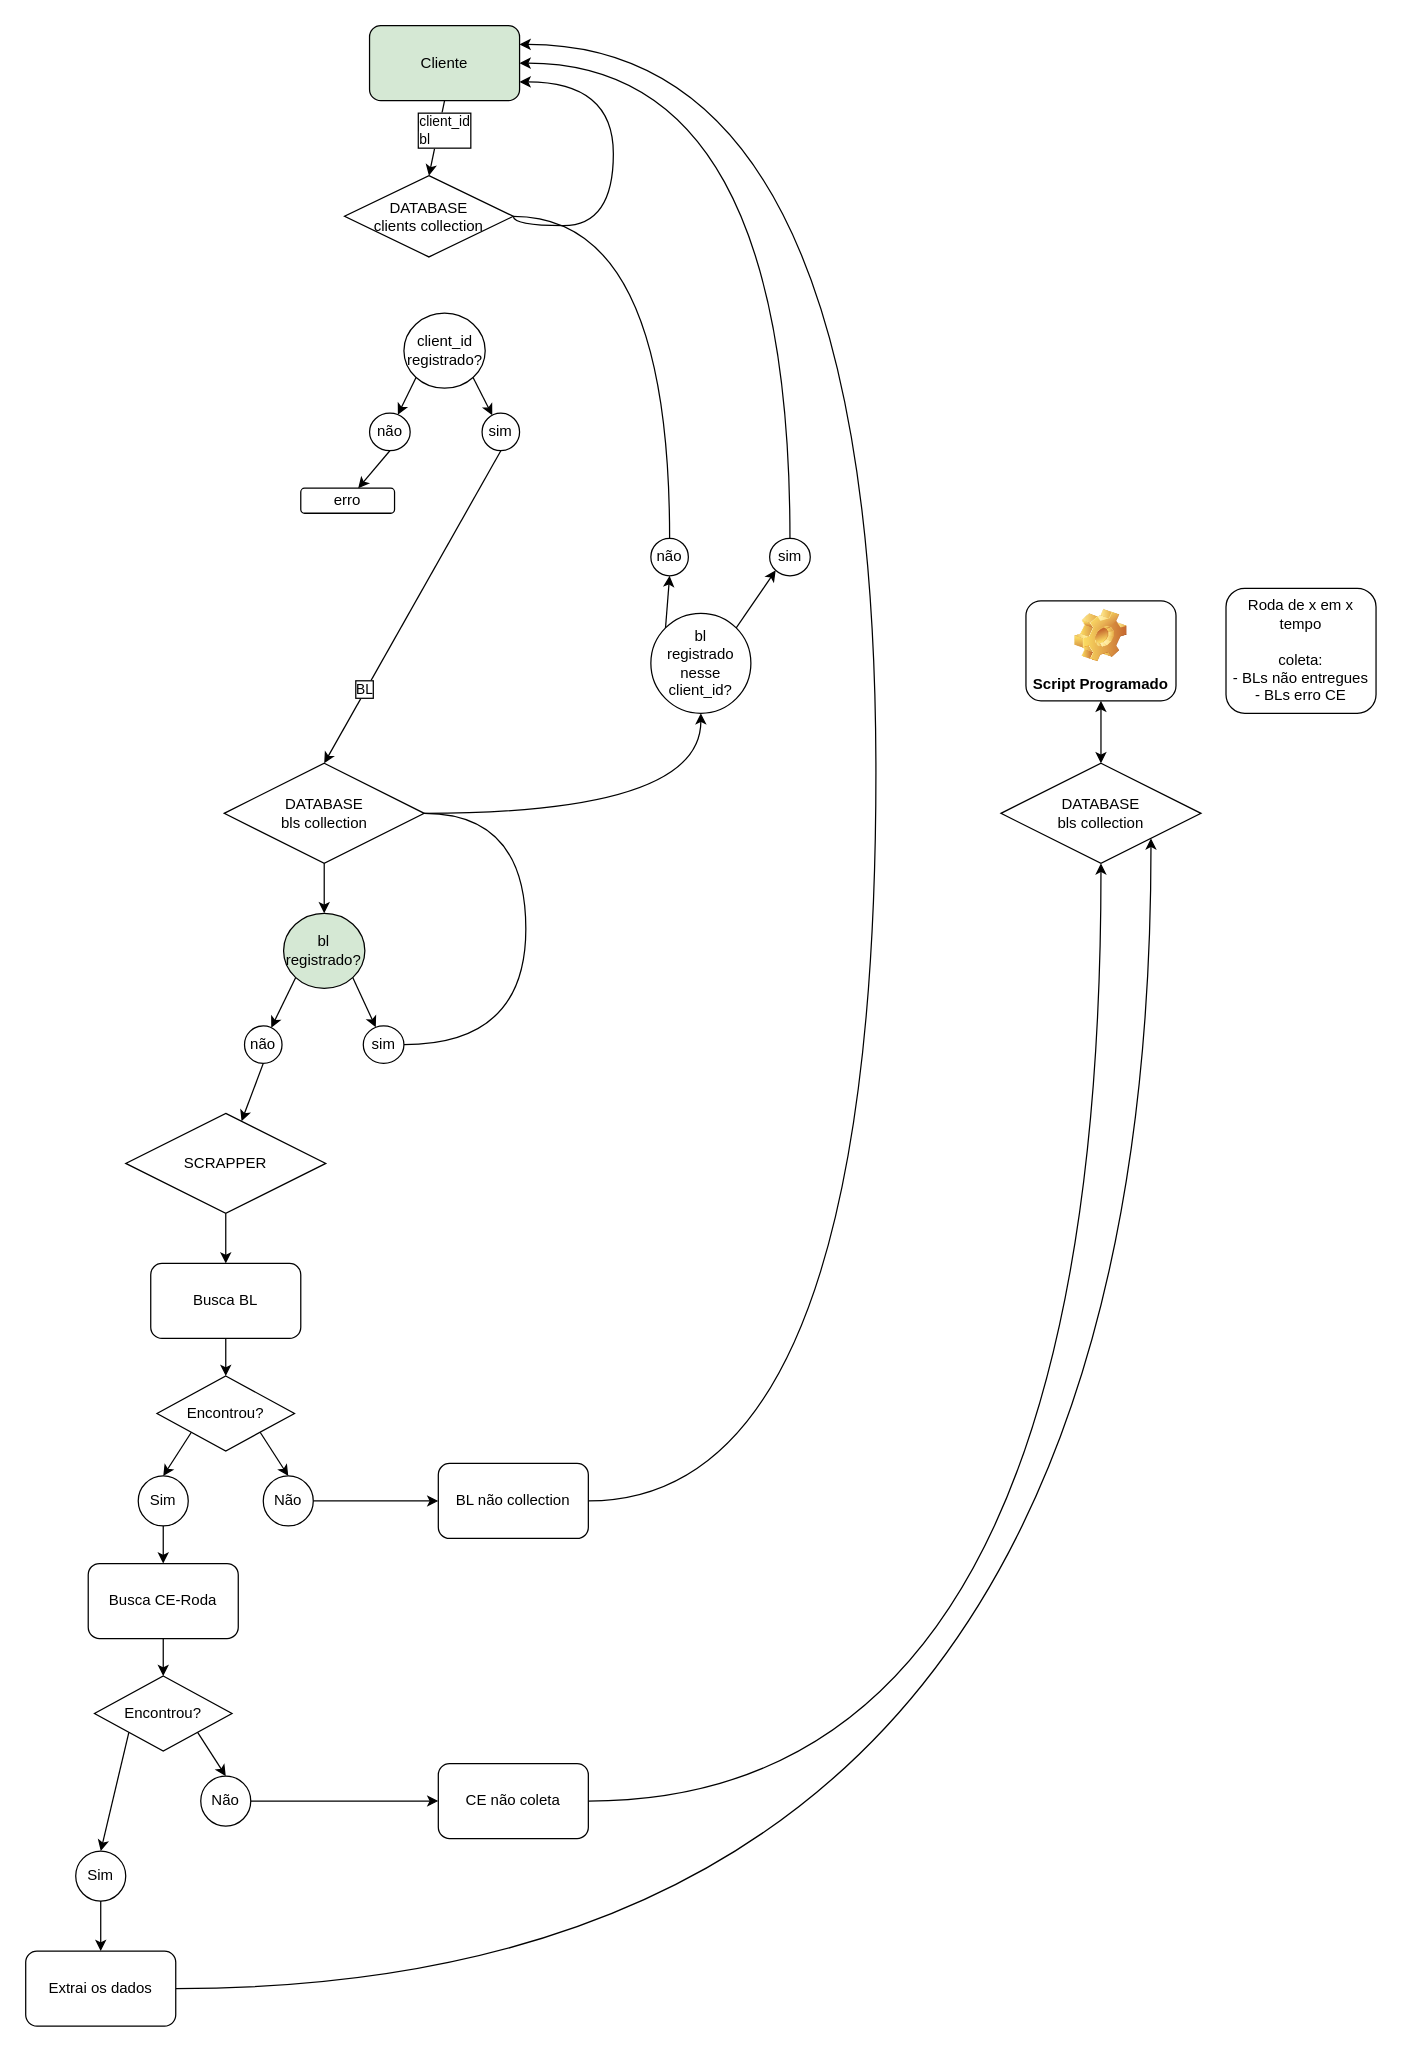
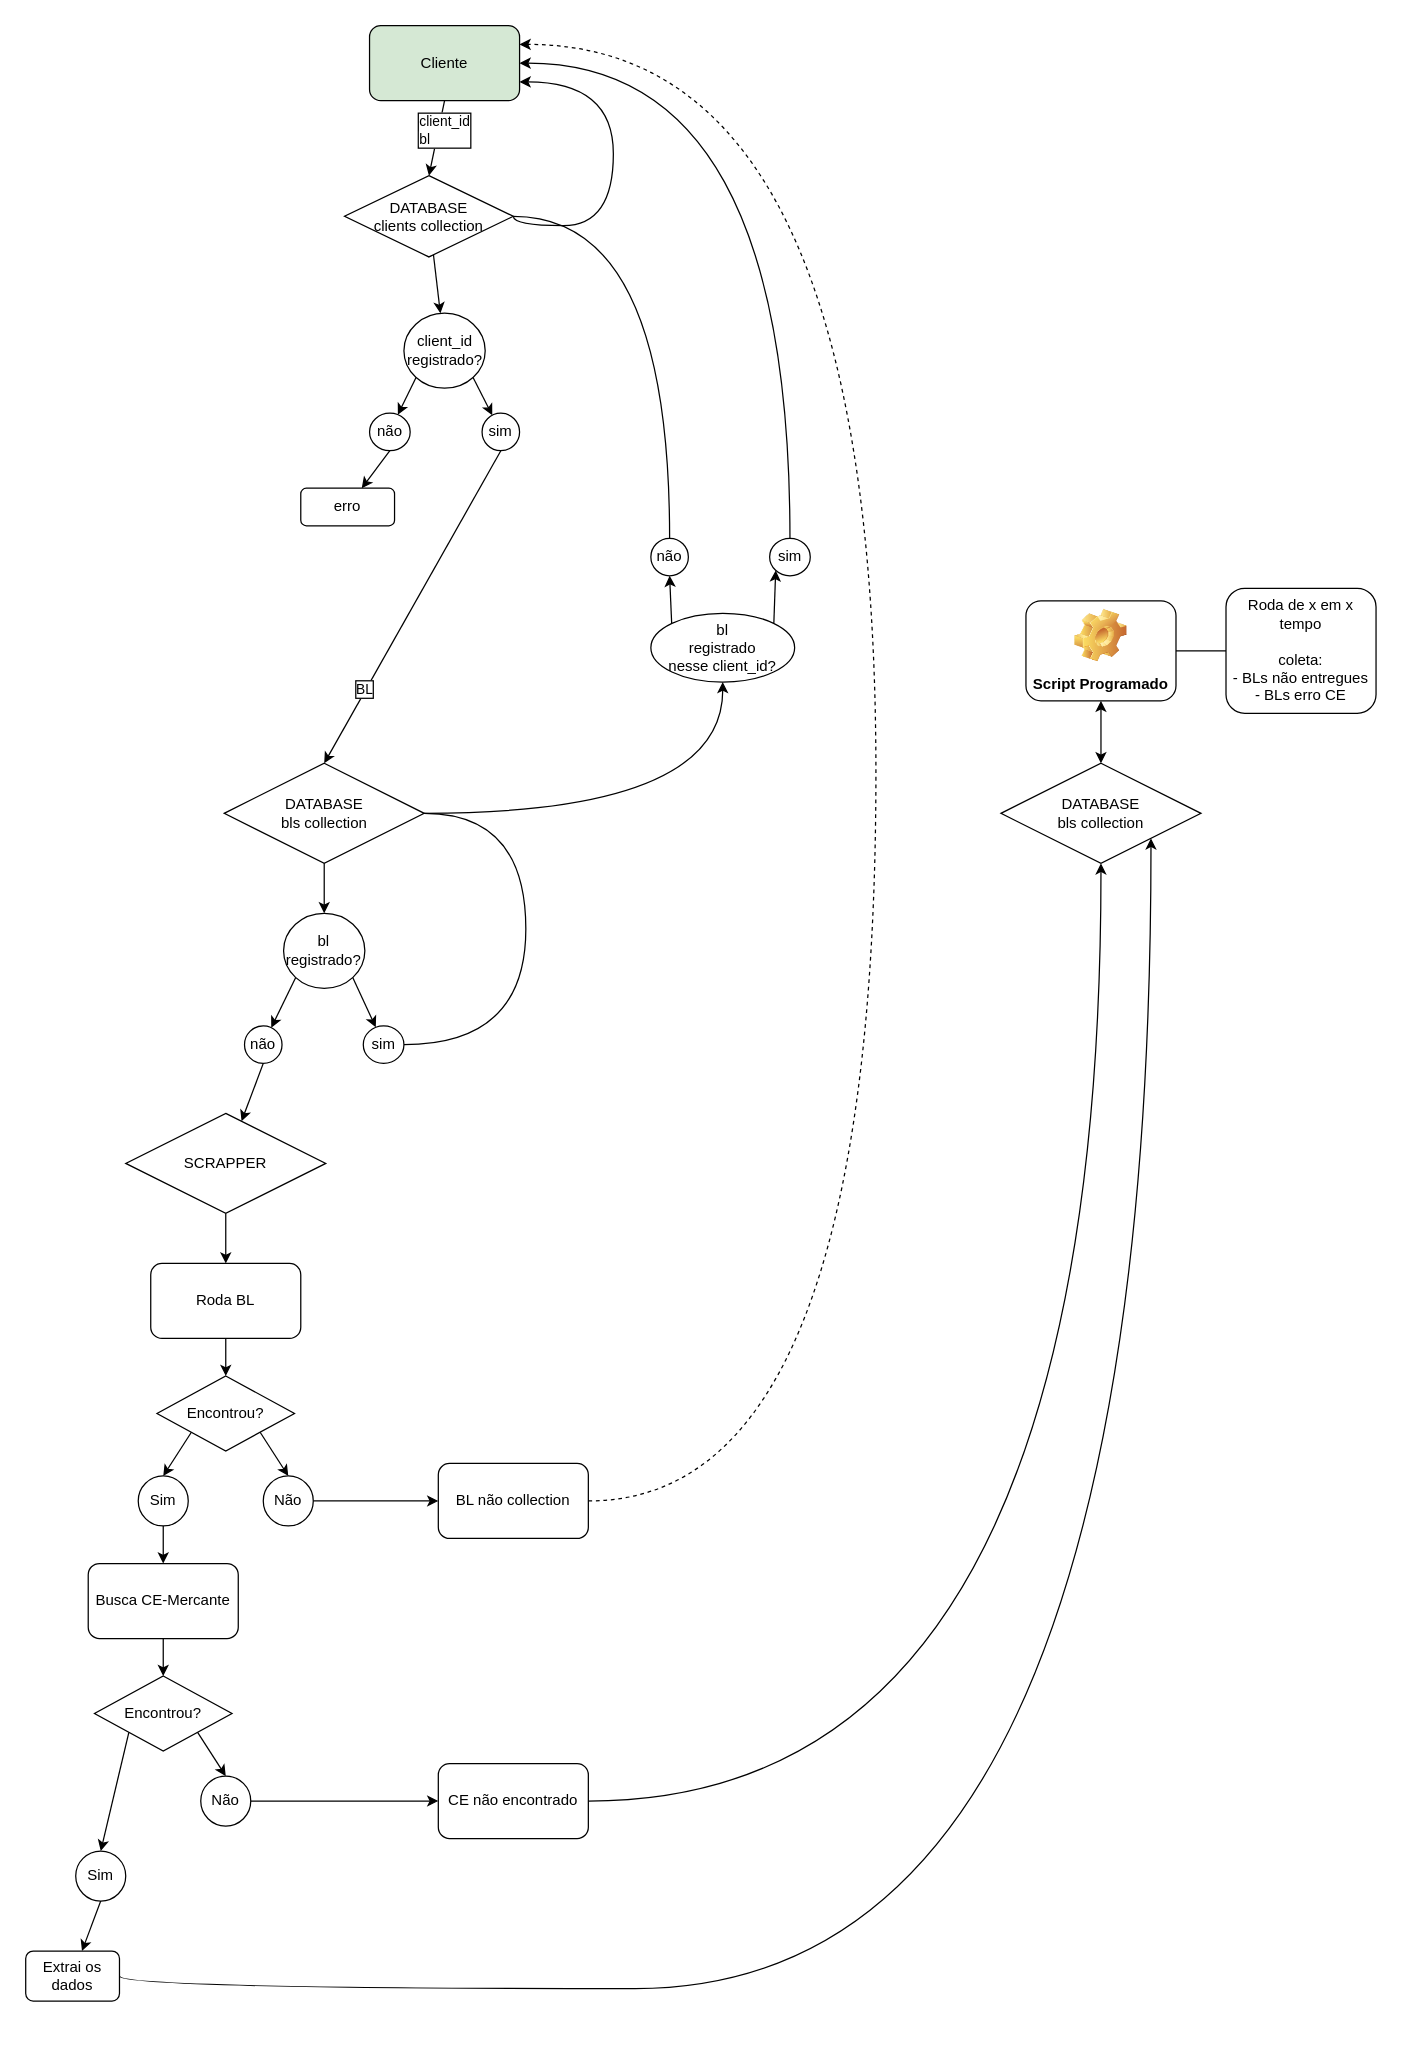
edge "DATABASE clients collection" -> "client_id registrado?": added
node "erro": size 94x25 -> 94x38
edge "Script Programado" -- "Roda de x em x tempo coleta: - BLs não entregues - BLs erro CE": added
node "bl registrado nesse client_id?": size 100x100 -> 144x69
edge "BL não collection" -> "Cliente": style solid -> dashed
node "bl registrado?": fillcolor #d5e8d4 -> #ffffff
node "Busca BL": label "Busca BL" -> "Roda BL"
node "Busca CE-Roda": label "Busca CE-Roda" -> "Busca CE-Mercante"
node "CE não coleta": label "CE não coleta" -> "CE não encontrado"
node "Extrai os dados": size 150x75 -> 94x50
